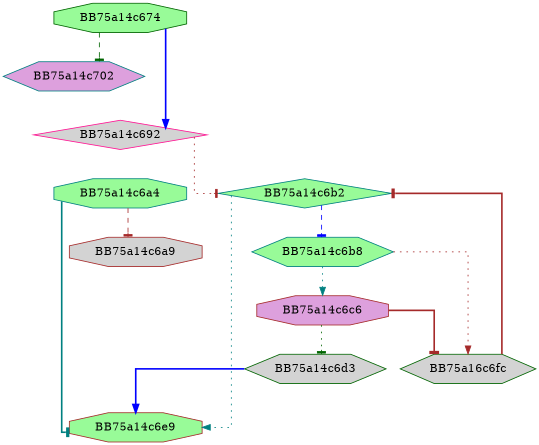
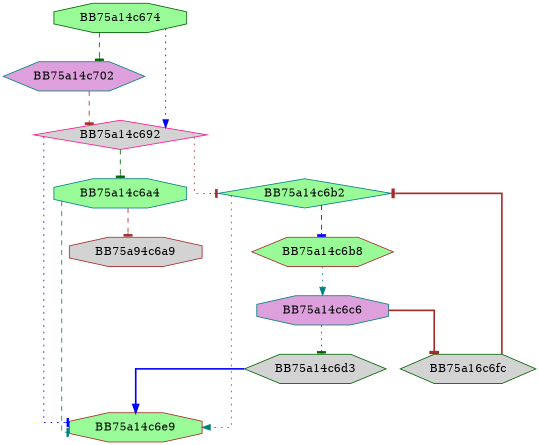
edge "BB75a14c674" -> "BB75a14c692": style bold -> dotted
edge "BB75a14c702" -> "BB75a14c692": added
edge "BB75a14c692" -> "BB75a14c6a4": added
node "BB75a14c6a9": label "BB75a14c6a9" -> "BB75a94c6a9"
node "BB75a14c6b8": color teal -> brown
edge "BB75a14c6b8" -> "BB75a16c6fc": removed
edge "BB75a14c692" -> "BB75a14c6e9": added
node "BB75a14c6c6": color brown -> teal
edge "BB75a14c6a4" -> "BB75a14c6e9": style bold -> dashed
